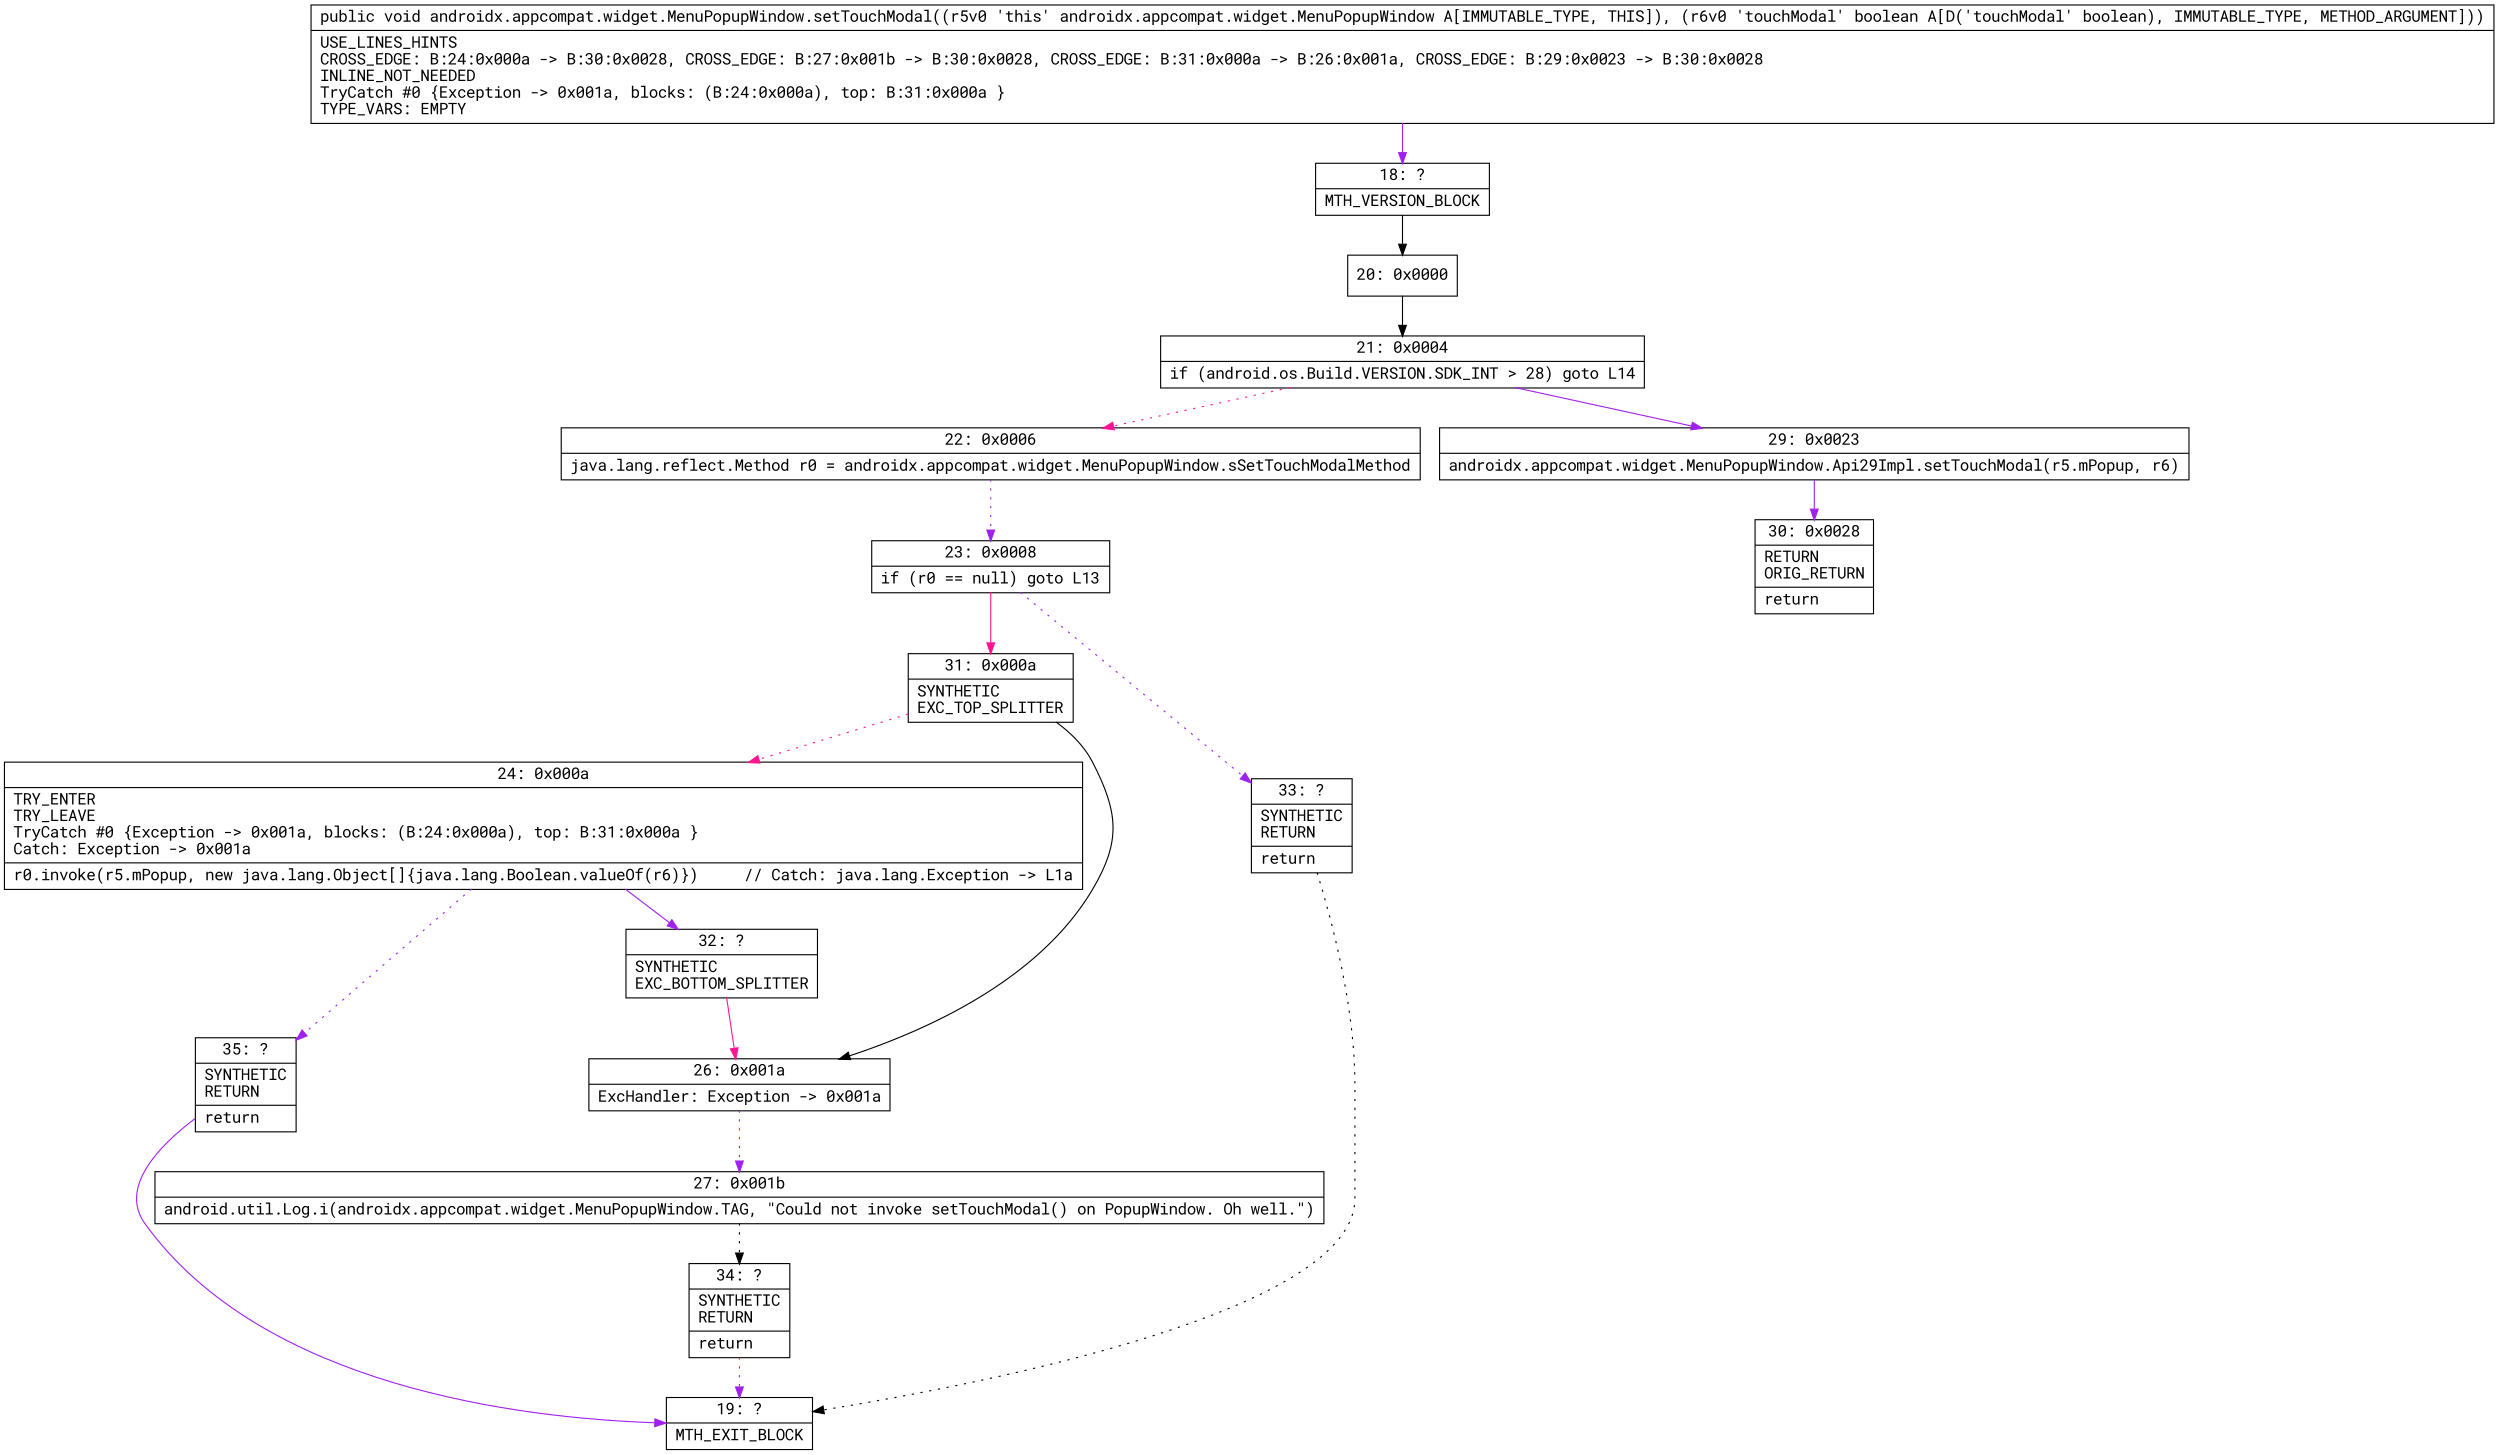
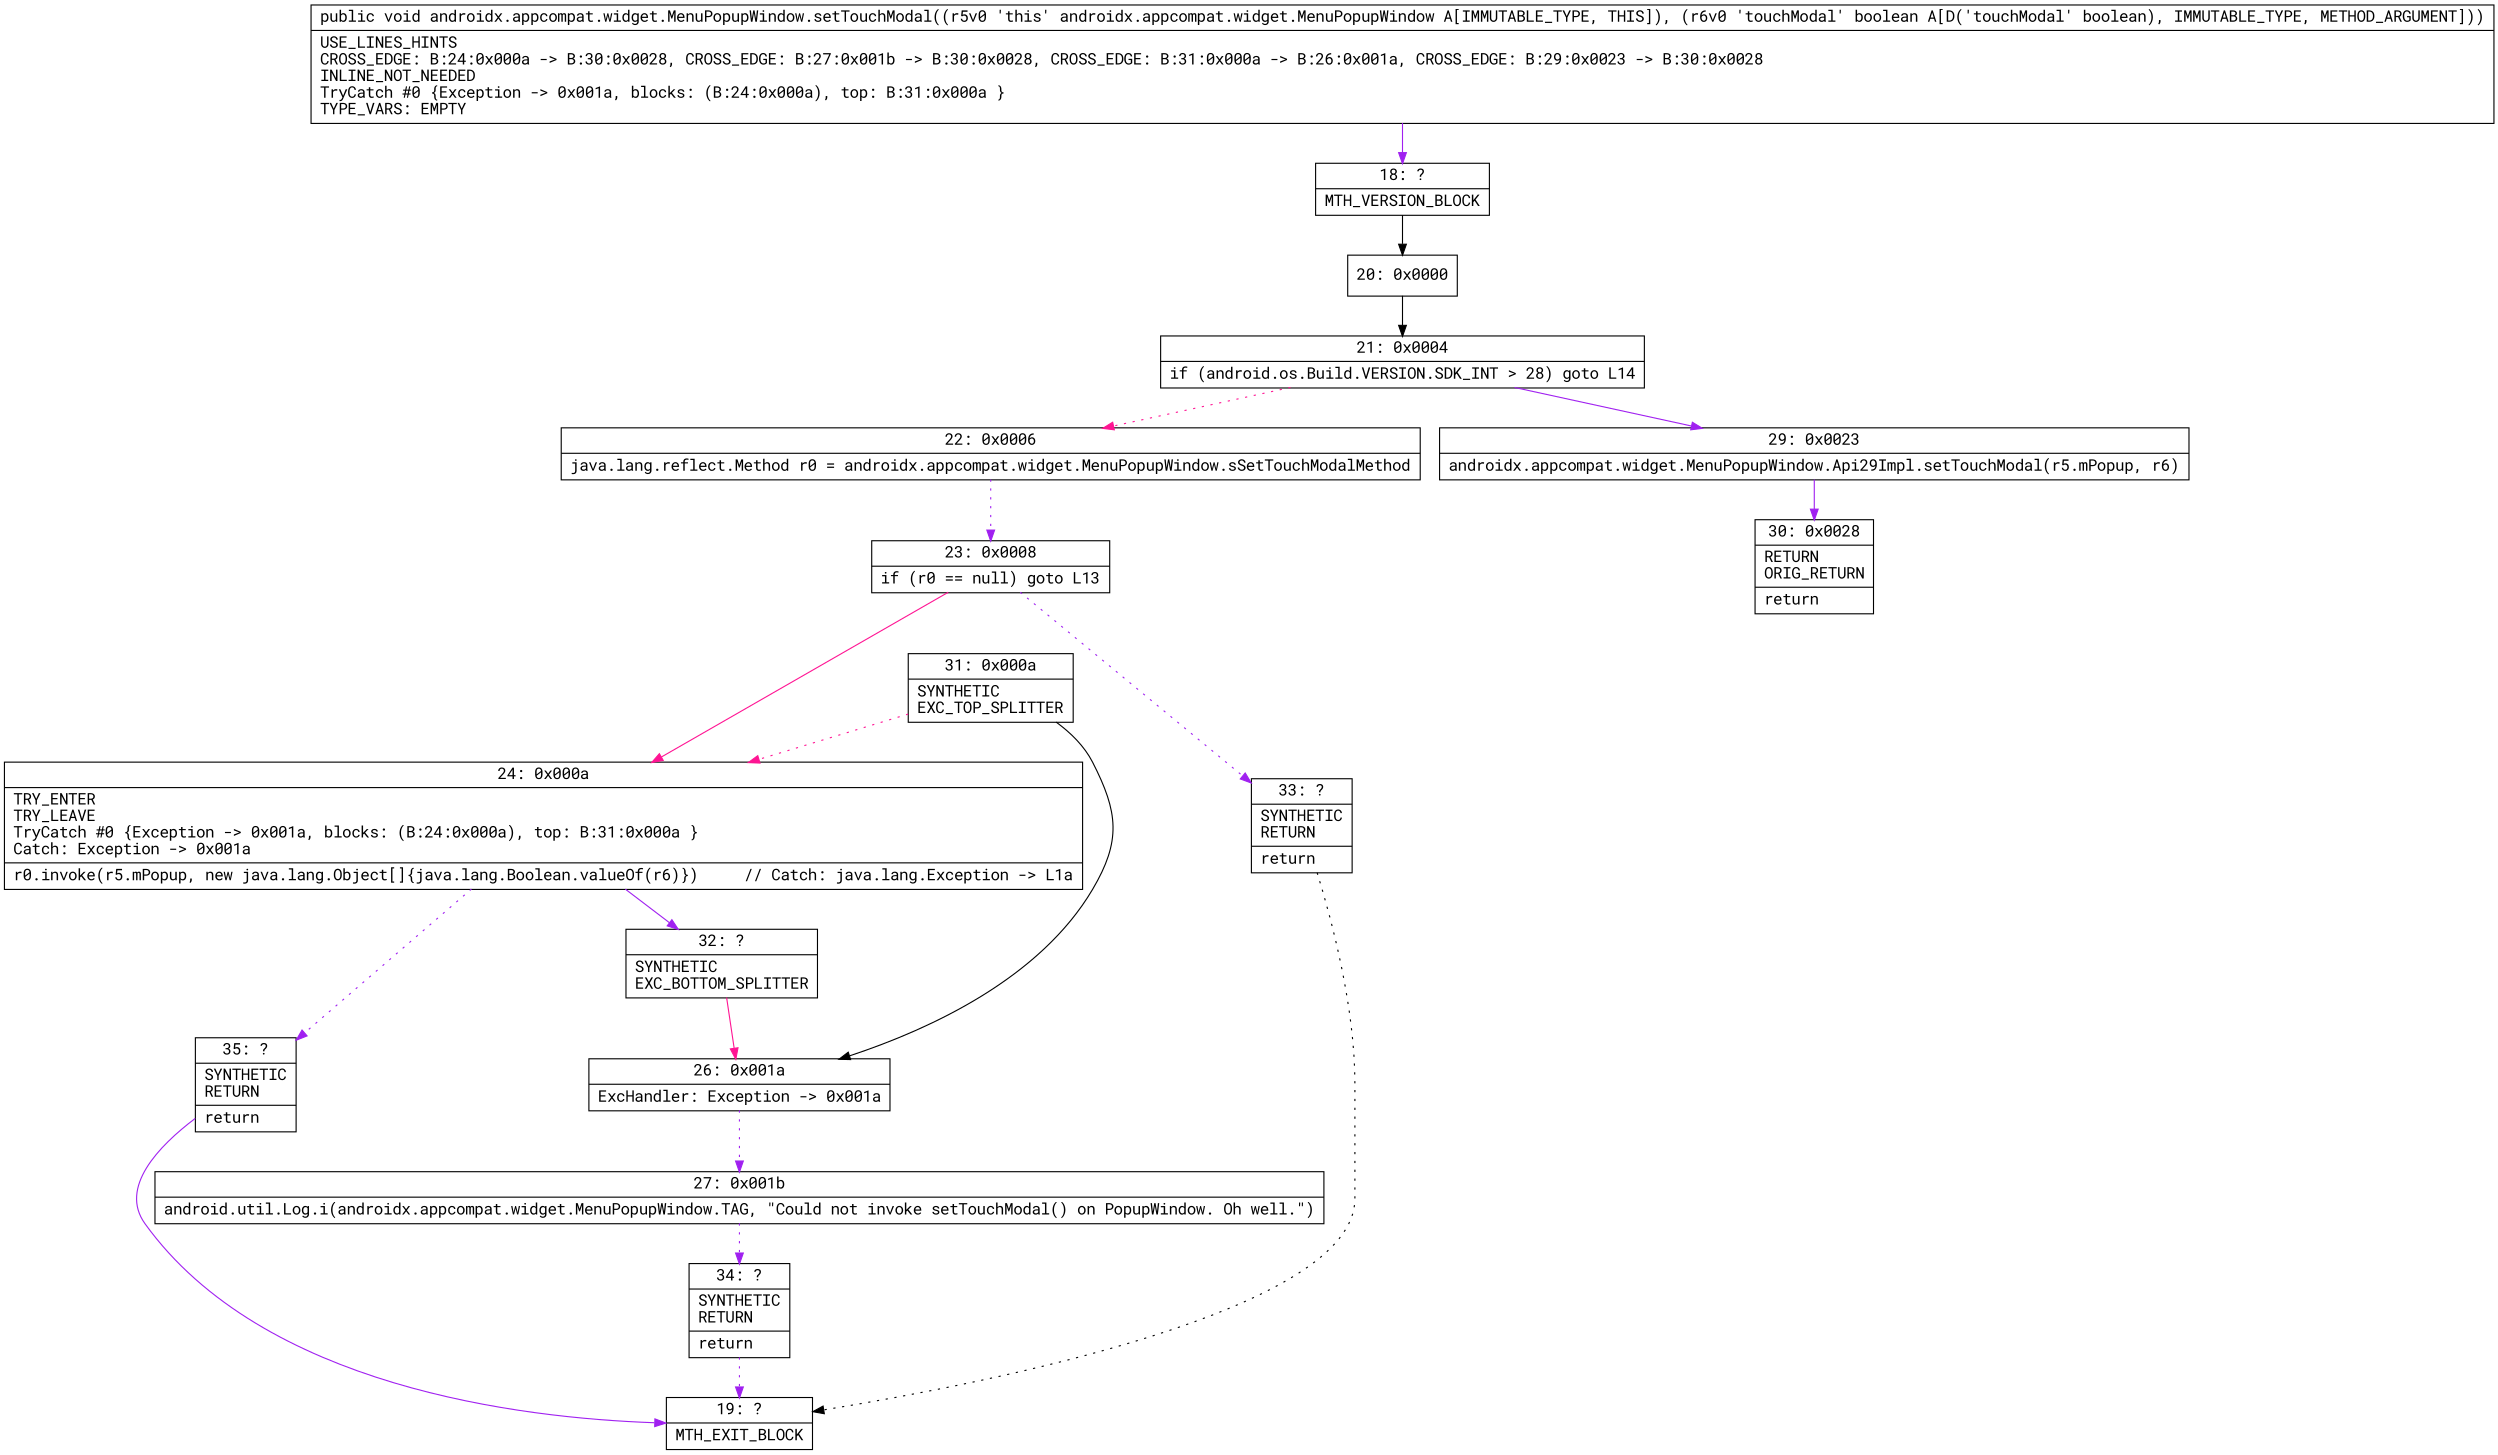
edge "23: 0x0008" -> "31: 0x000a": now "23: 0x0008" -> "24: 0x000a"
edge "27: 0x001b" -> "34: ?": color black -> purple
